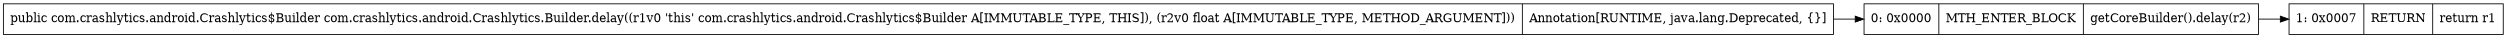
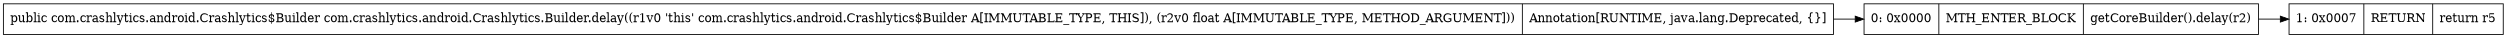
node "1: 0x0007": text "return r1" -> "return r5"
